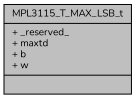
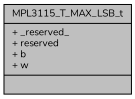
node "MPL3115_T_MAX_LSB_t": text "+ maxtd" -> "+ reserved"
